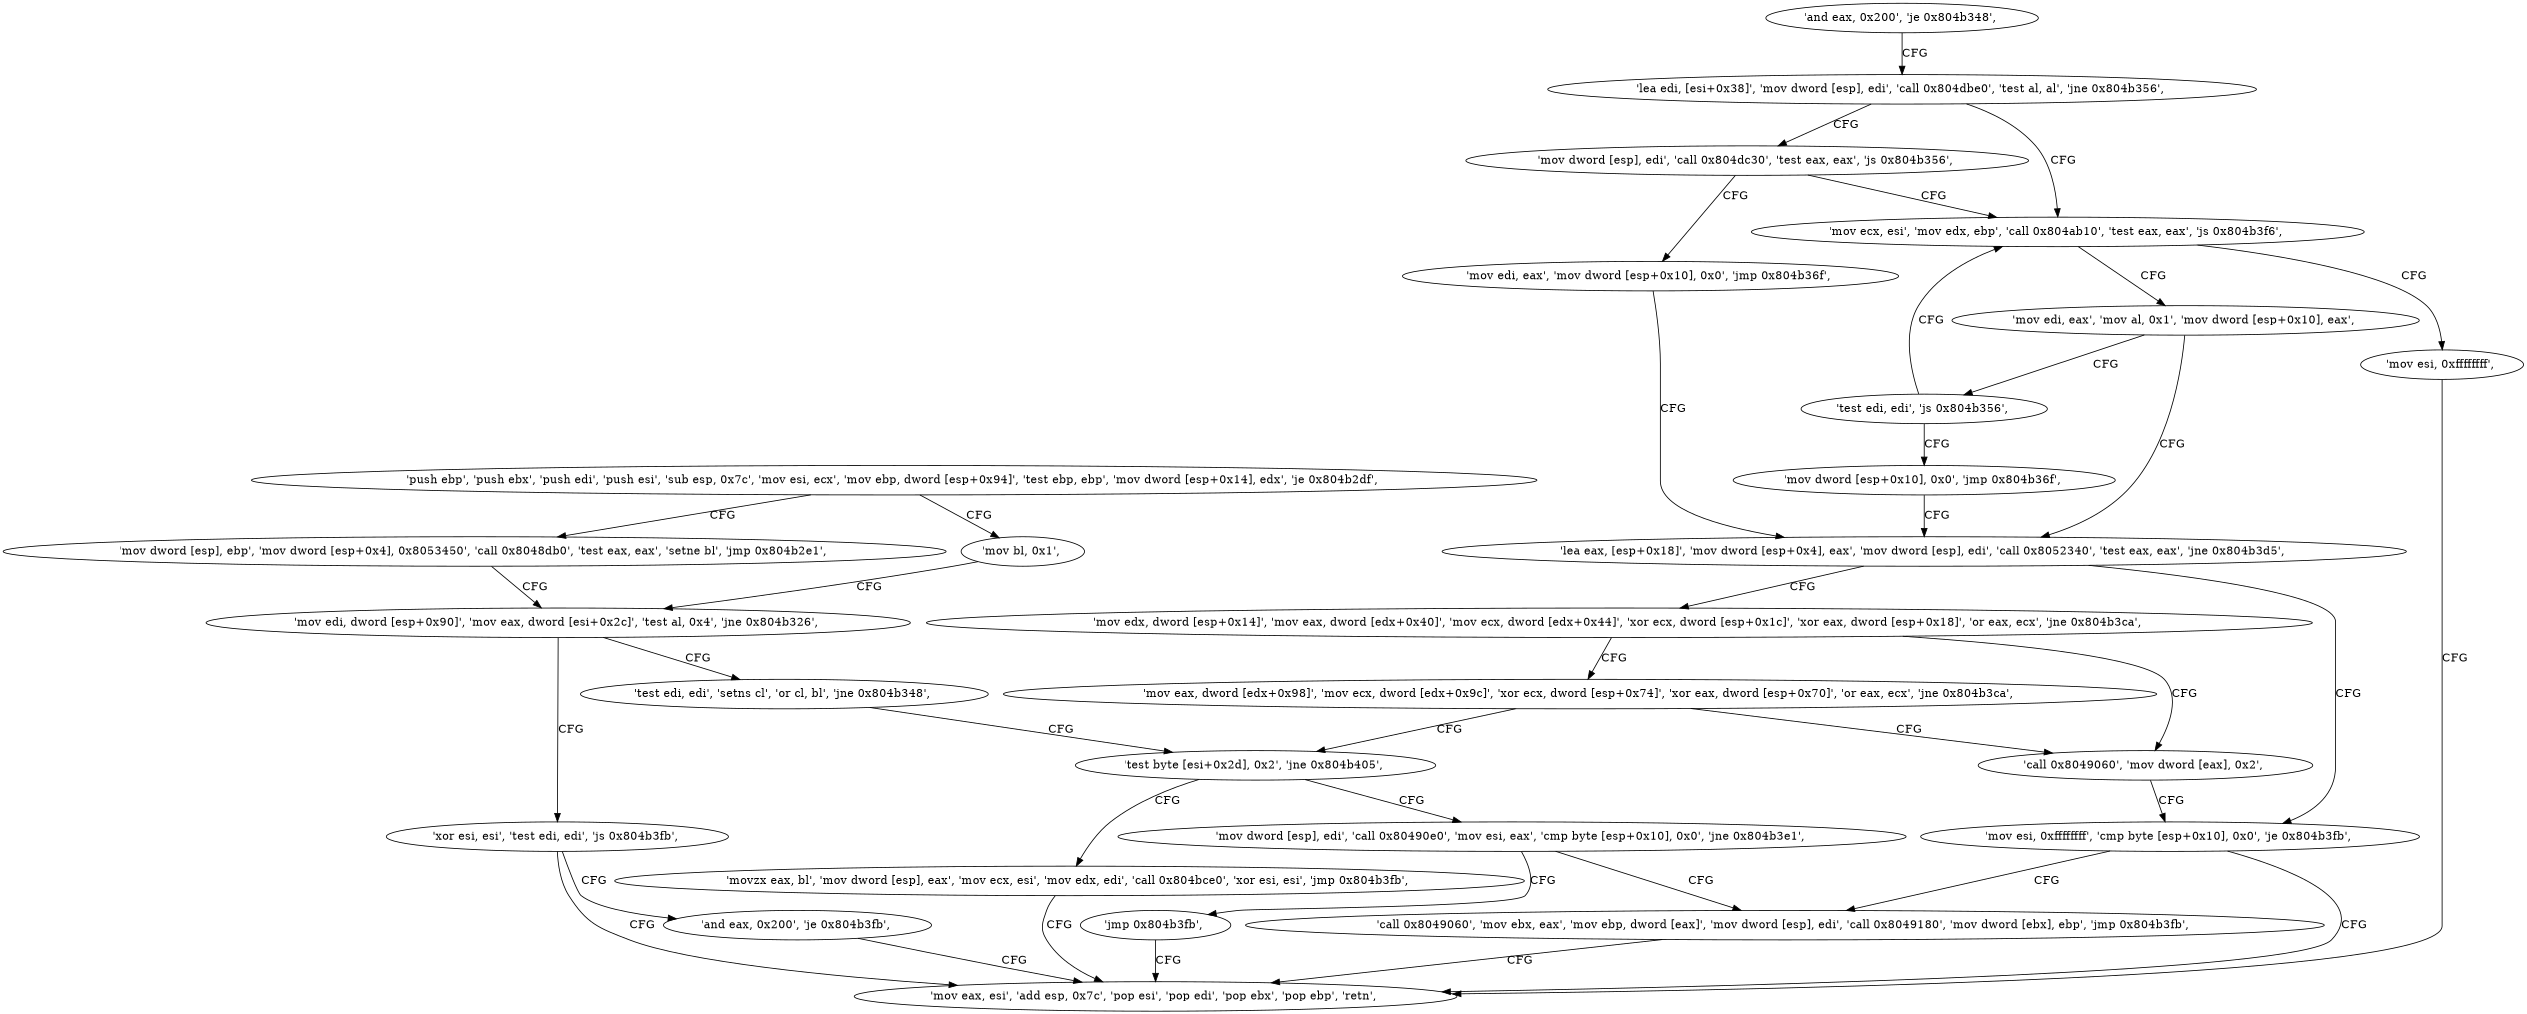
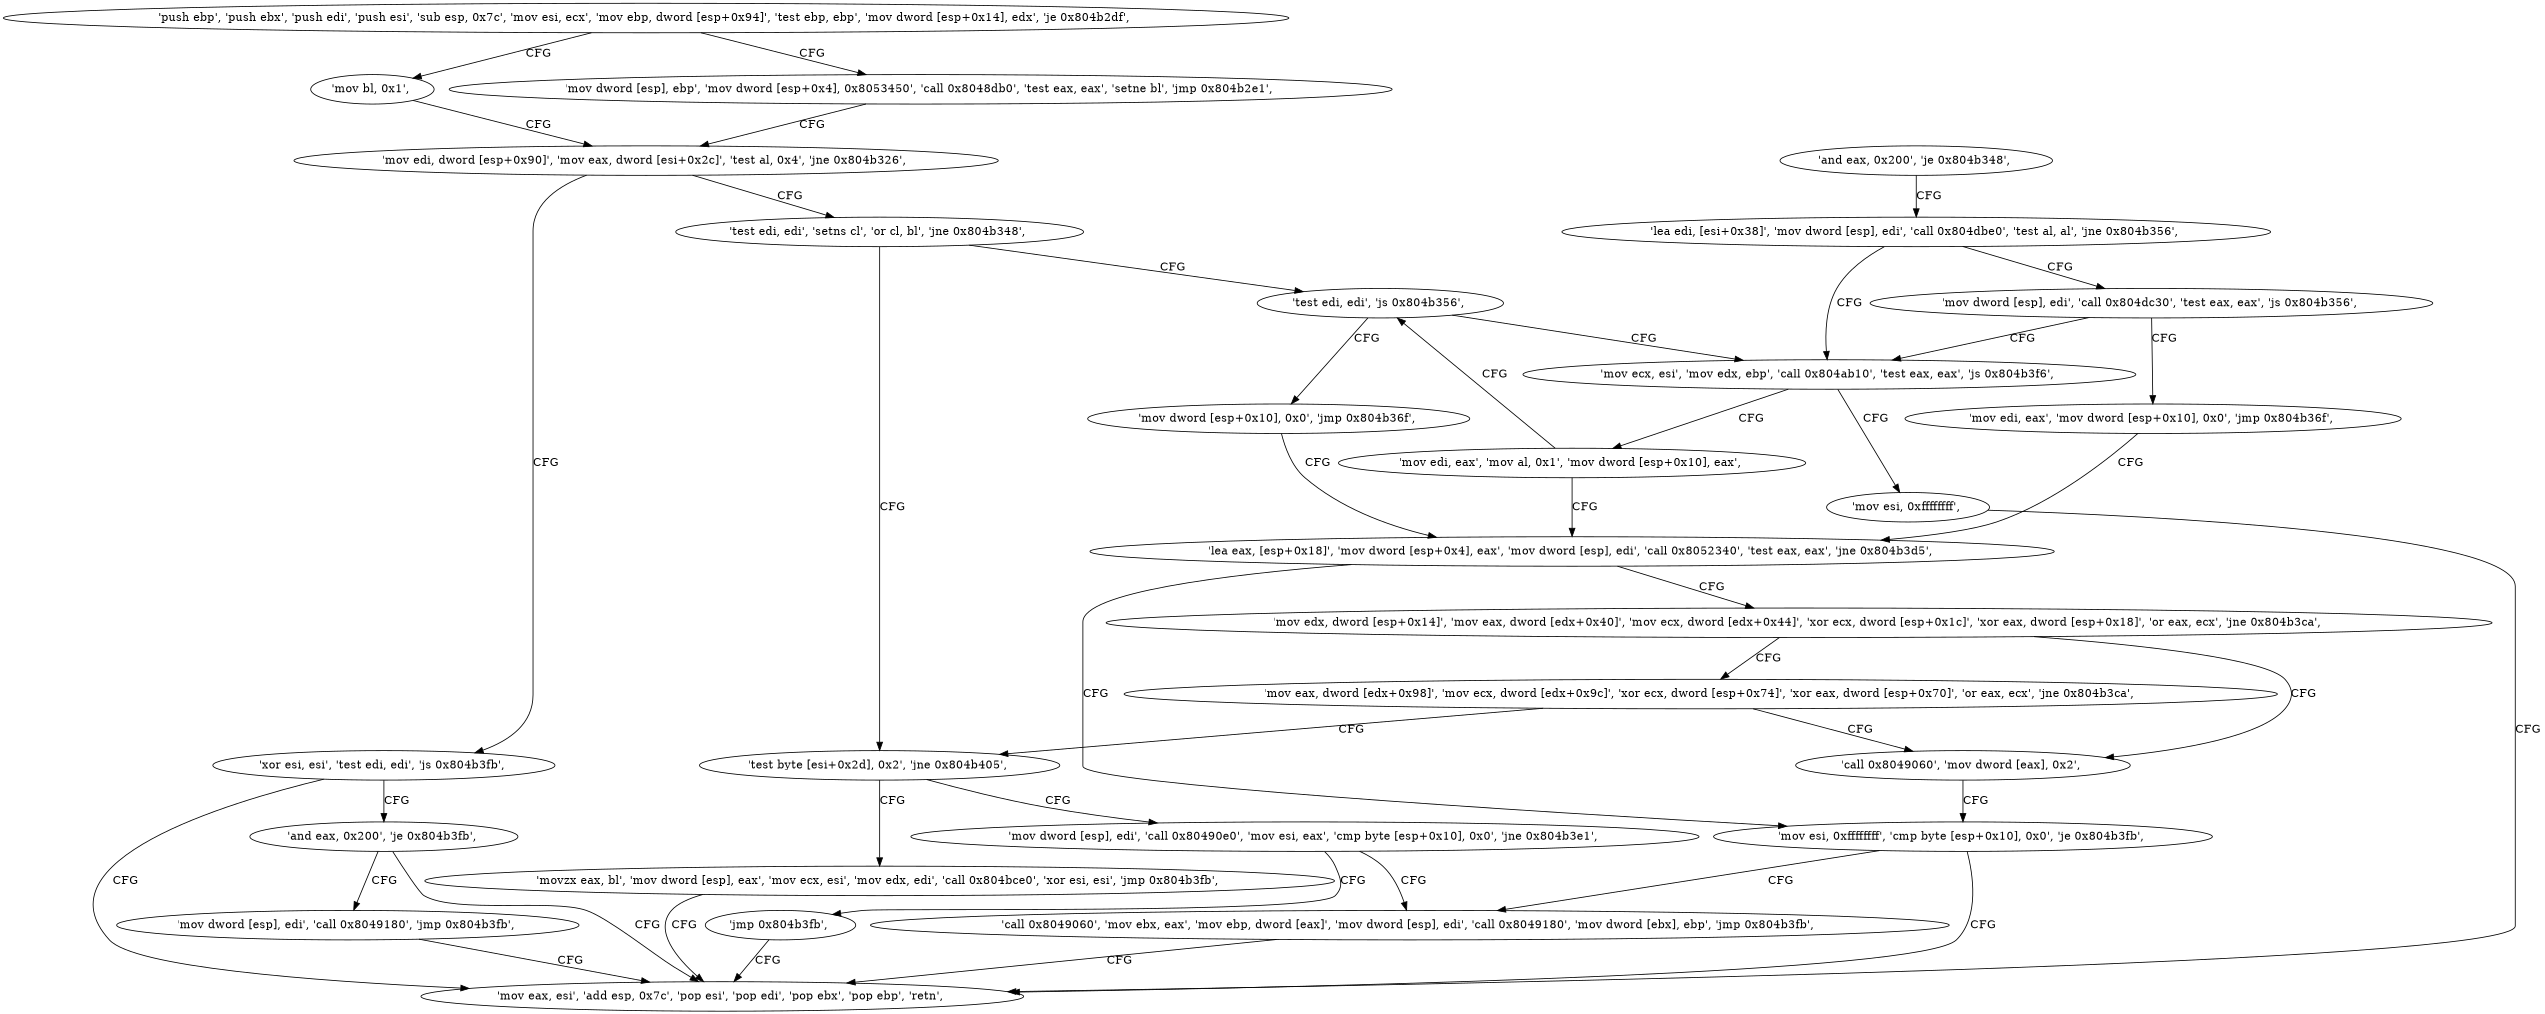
edge "'test edi, edi', 'setns cl', 'or cl, bl', 'jne 0x804b348'," -> "'test edi, edi', 'js 0x804b356',": added, label "CFG"
node "'mov dword [esp], edi', 'call 0x8049180', 'jmp 0x804b3fb',": added
